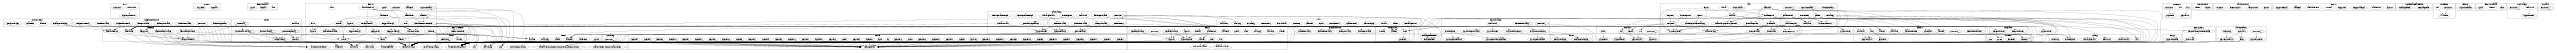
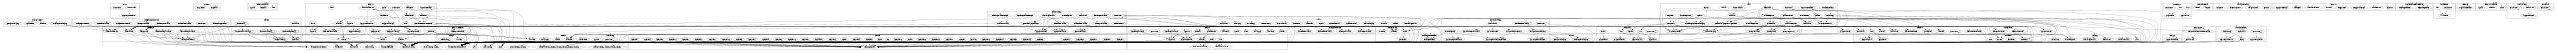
node "_verifyCallResult": label "_verifyCallResult" -> "_isApprovedOrOwner"
node "logBytes20": removed
